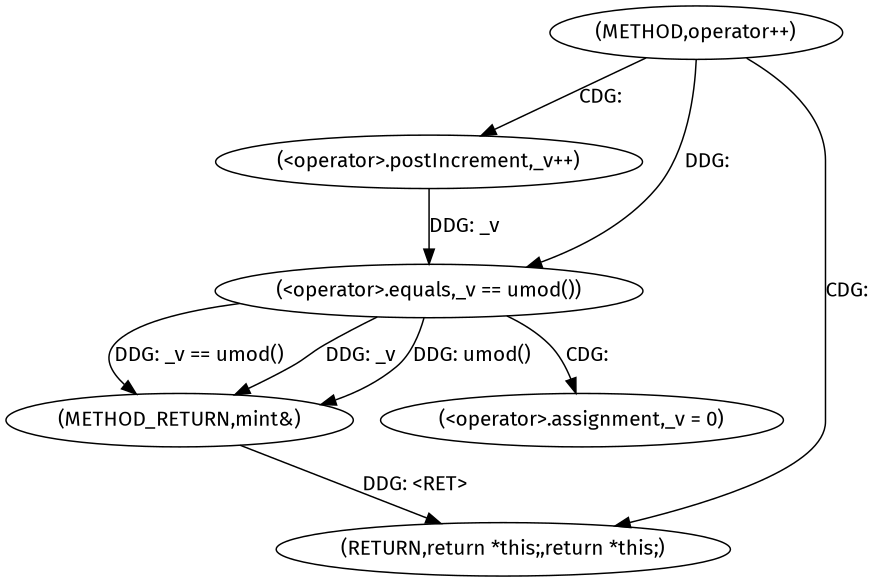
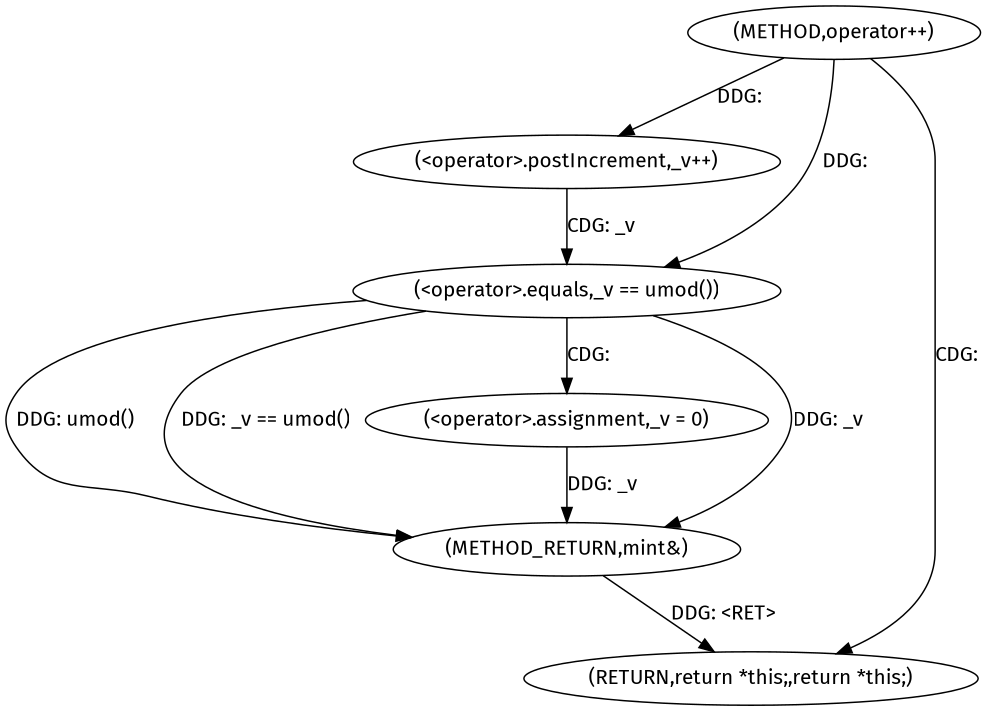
edge "(METHOD,operator++)" -> "(<operator>.postIncrement,_v++)": label "CDG: " -> "DDG: "
edge "(<operator>.postIncrement,_v++)" -> "(<operator>.equals,_v == umod())": label "DDG: _v" -> "CDG: _v"
edge "(<operator>.assignment,_v = 0)" -> "(METHOD_RETURN,mint&)": added, label "DDG: _v"
